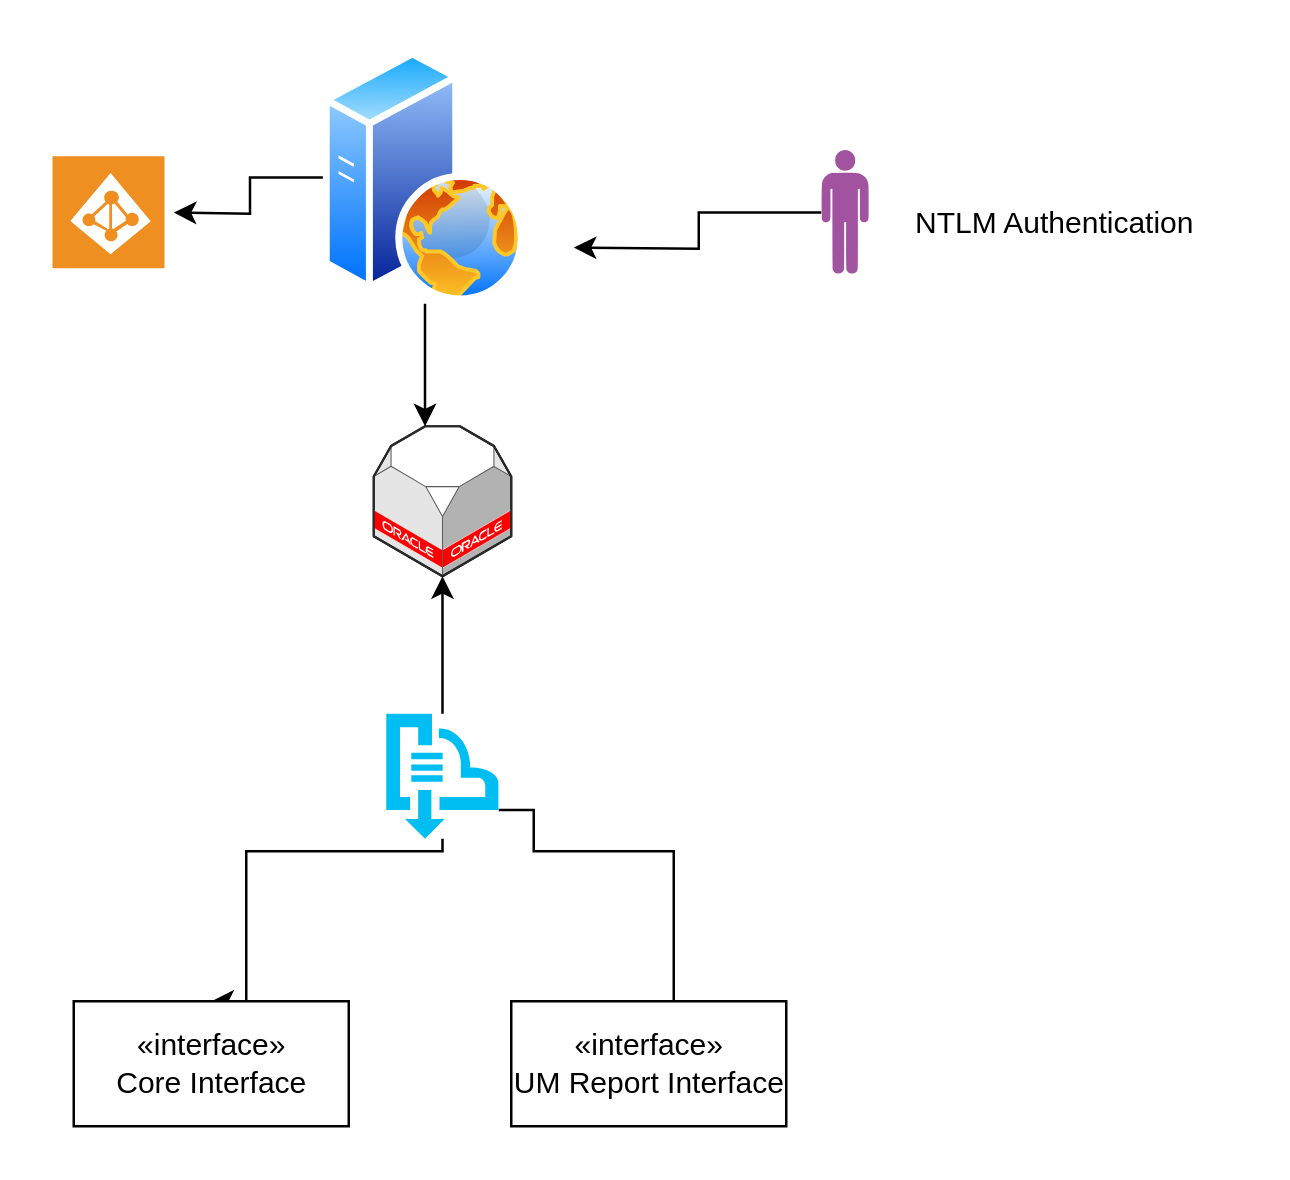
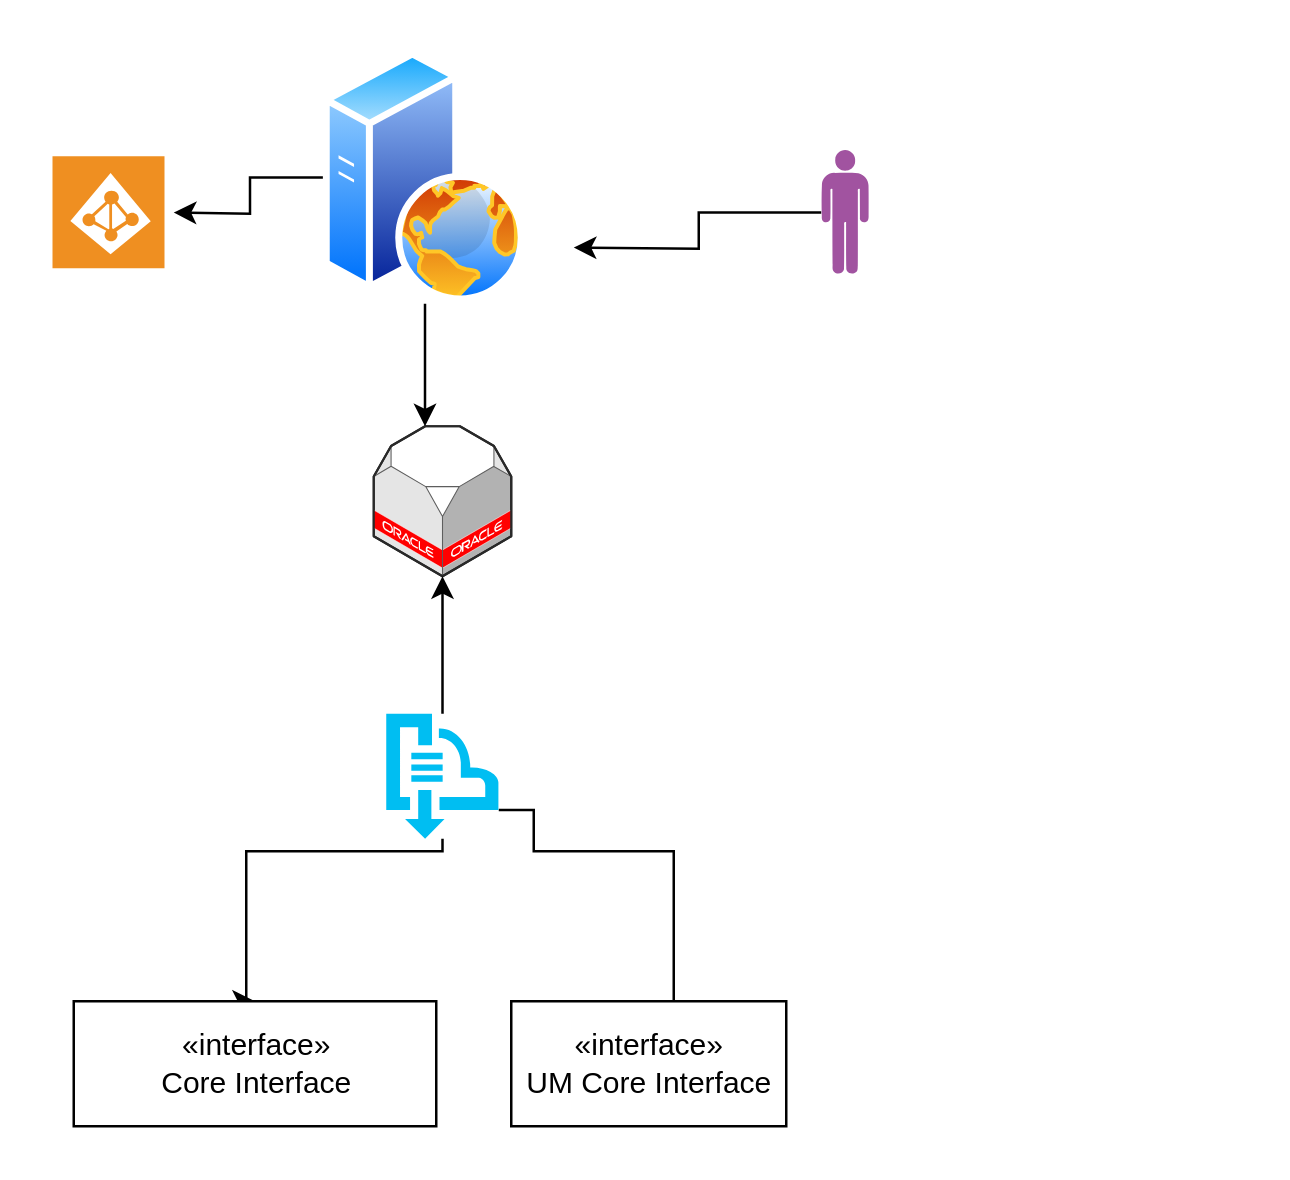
node "NTLM Authentication": removed
node "«interface» Core Interface": size 275x125 -> 363x125
node "«interface» UM Report Interface": label "«interface» UM Report Interface" -> "«interface» UM Core Interface"
